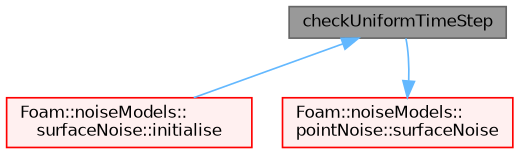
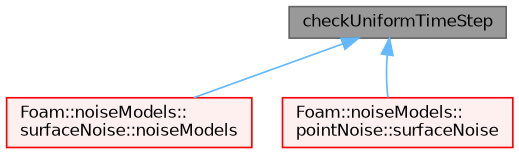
edge "checkUniformTimeStep" -> "Foam::noiseModels:: pointNoise::surfaceNoise": reversed
node "Foam::noiseModels:: surfaceNoise::initialise": label "Foam::noiseModels:: surfaceNoise::initialise" -> "Foam::noiseModels:: surfaceNoise::noiseModels"
